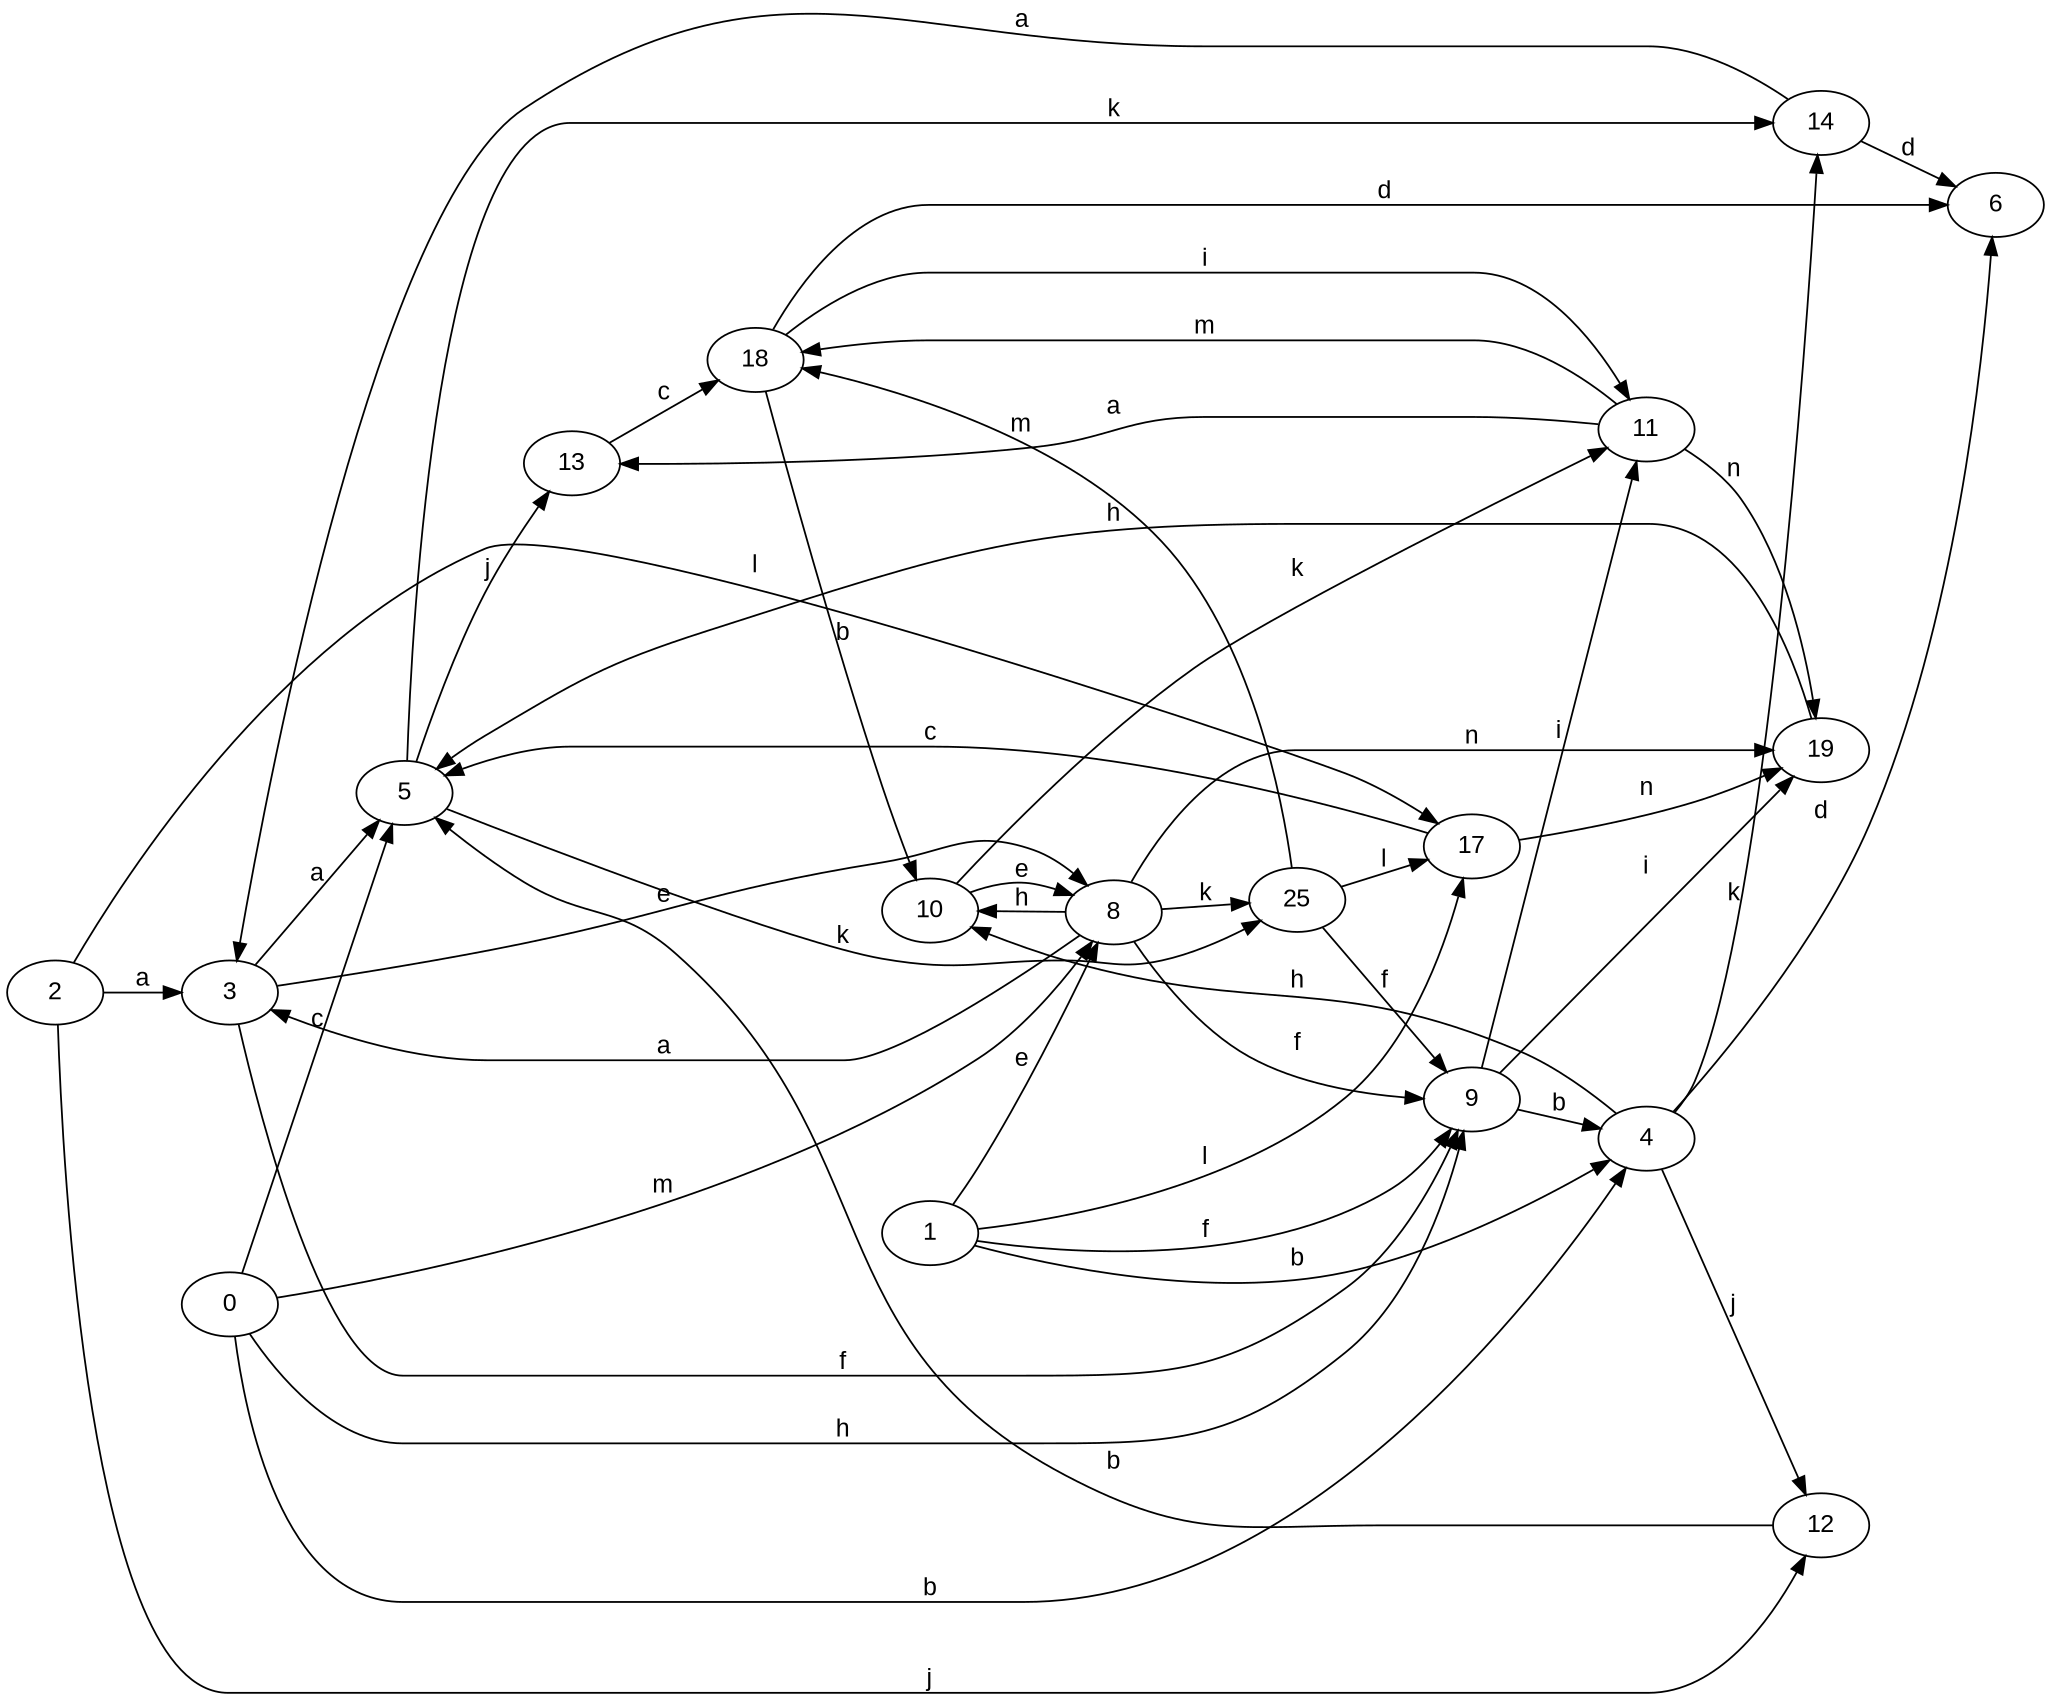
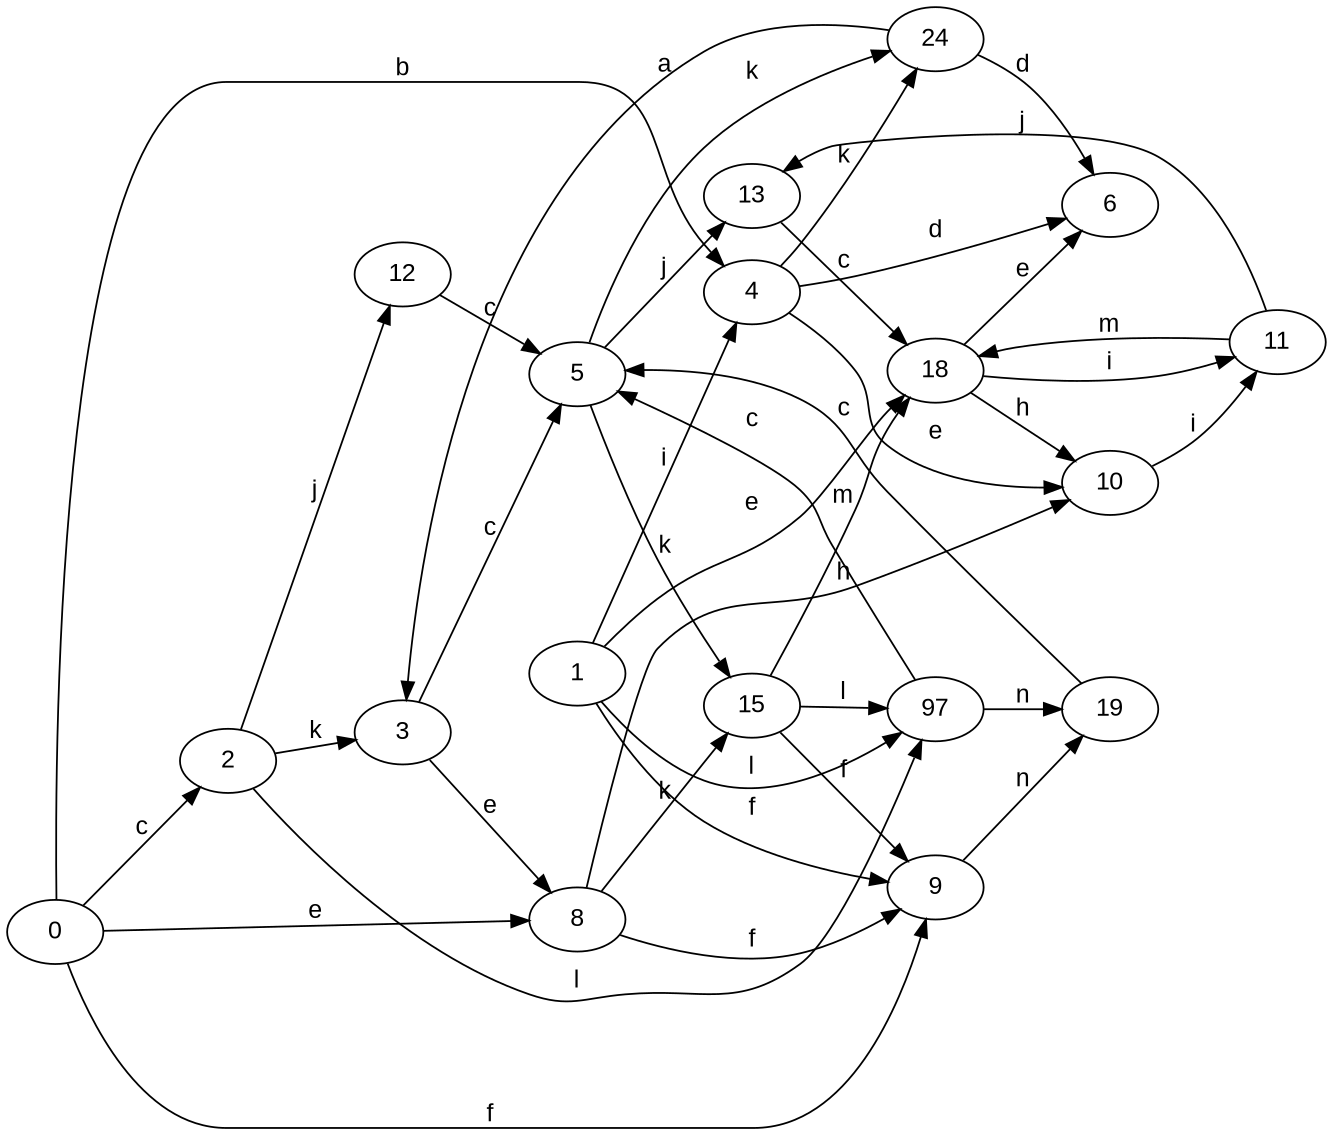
node "14": label "14" -> "24"
edge "18" -> "6": label "d" -> "e"
edge "11" -> "13": label "a" -> "j"
edge "19" -> "5": label "h" -> "c"
edge "11" -> "19": removed, label "n"
edge "10" -> "11": label "k" -> "i"
edge "18" -> "10": label "b" -> "h"
edge "8" -> "19": removed, label "n"
edge "9" -> "11": removed, label "i"
node "17": label "17" -> "97"
edge "9" -> "19": label "i" -> "n"
edge "3" -> "5": label "a" -> "c"
edge "10" -> "8": removed, label "e"
node "25": label "25" -> "15"
edge "2" -> "3": label "a" -> "k"
edge "4" -> "10": label "h" -> "e"
edge "0" -> "5": now "0" -> "2"
edge "8" -> "3": removed, label "a"
edge "1" -> "8": now "1" -> "18"
edge "9" -> "4": removed, label "b"
edge "0" -> "8": label "m" -> "e"
edge "1" -> "4": label "b" -> "i"
edge "4" -> "12": removed, label "j"
edge "3" -> "9": removed, label "f"
edge "0" -> "9": label "h" -> "f"
edge "12" -> "5": label "b" -> "c"
